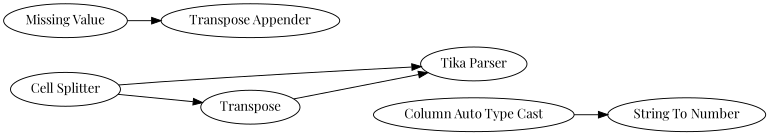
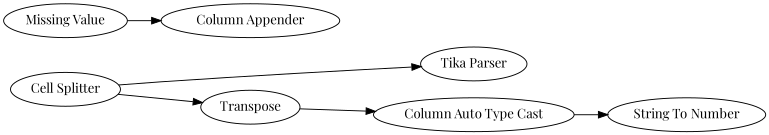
node "Transpose Appender": label "Transpose Appender" -> "Column Appender"
edge "Transpose" -> "Tika Parser": now "Transpose" -> "Column Auto Type Cast"
